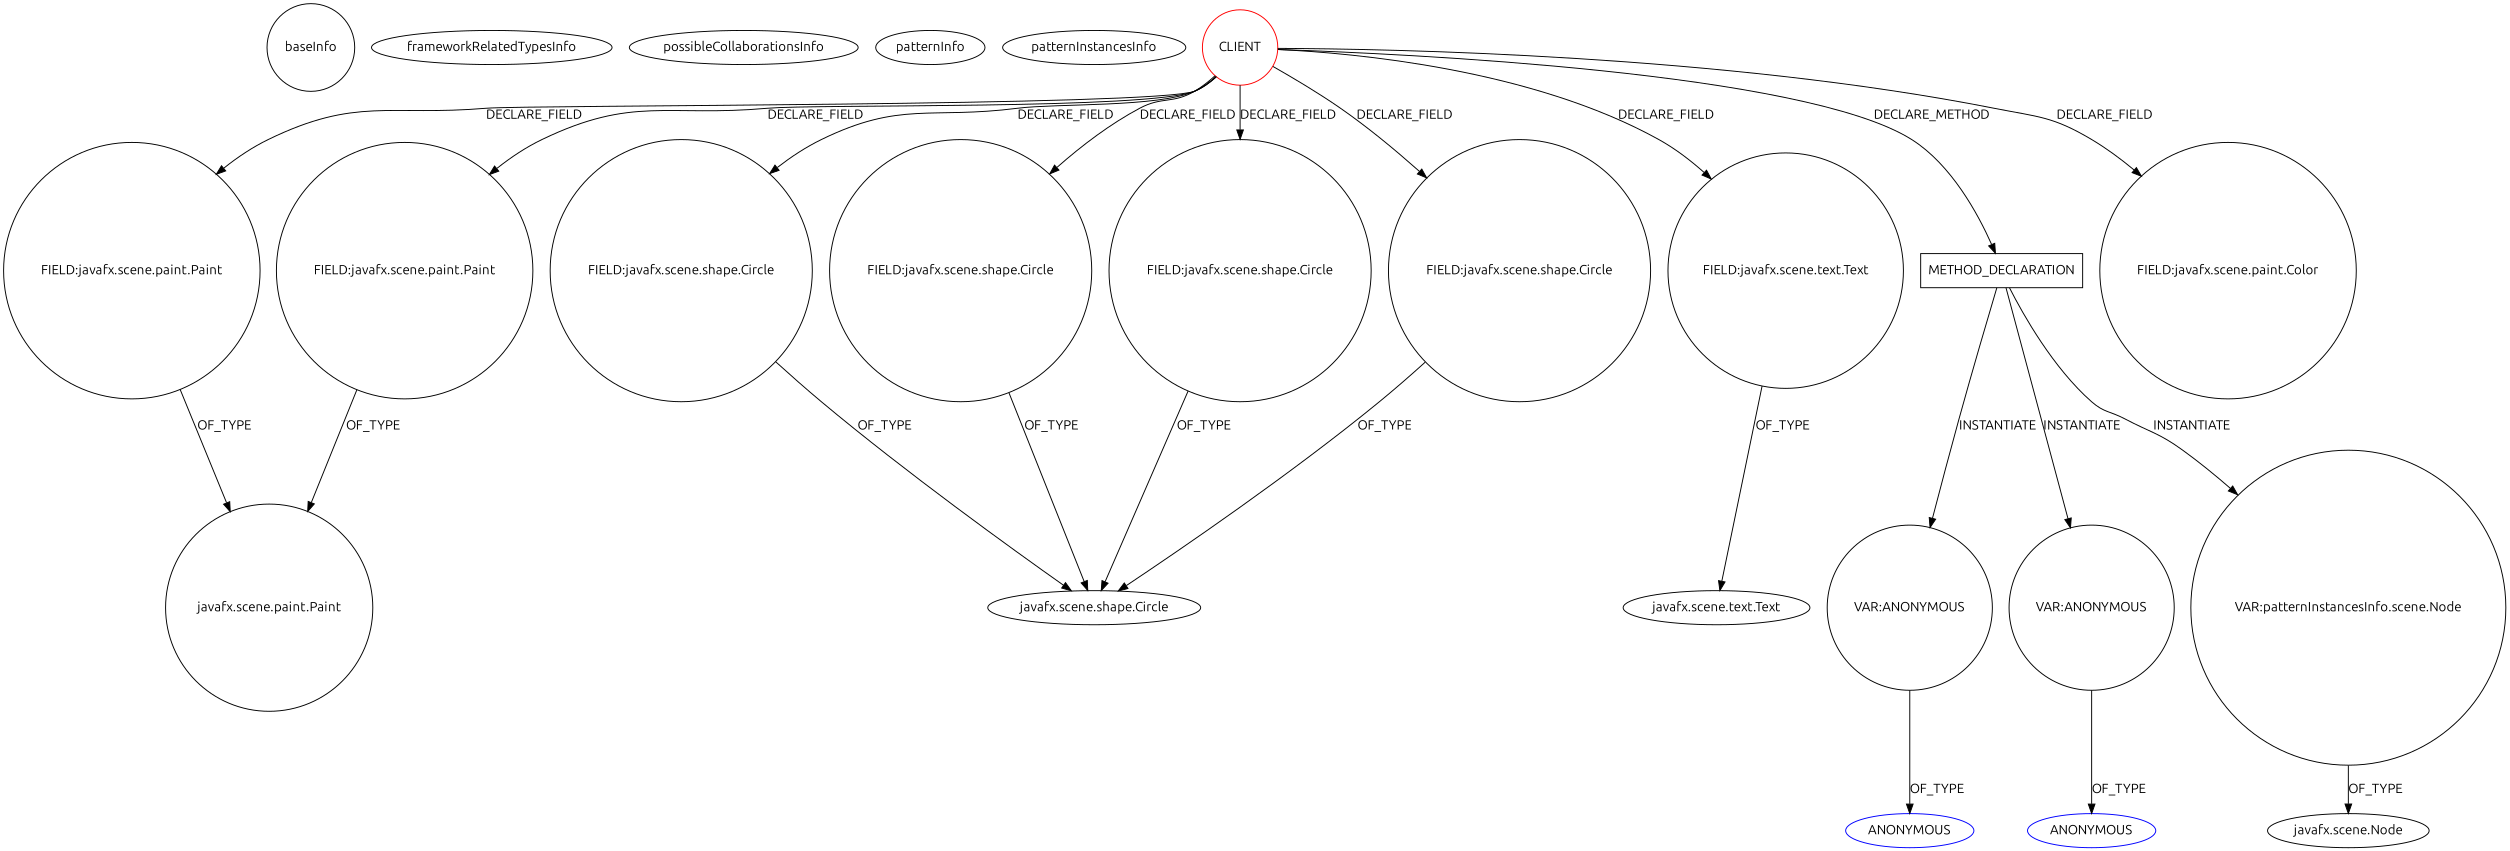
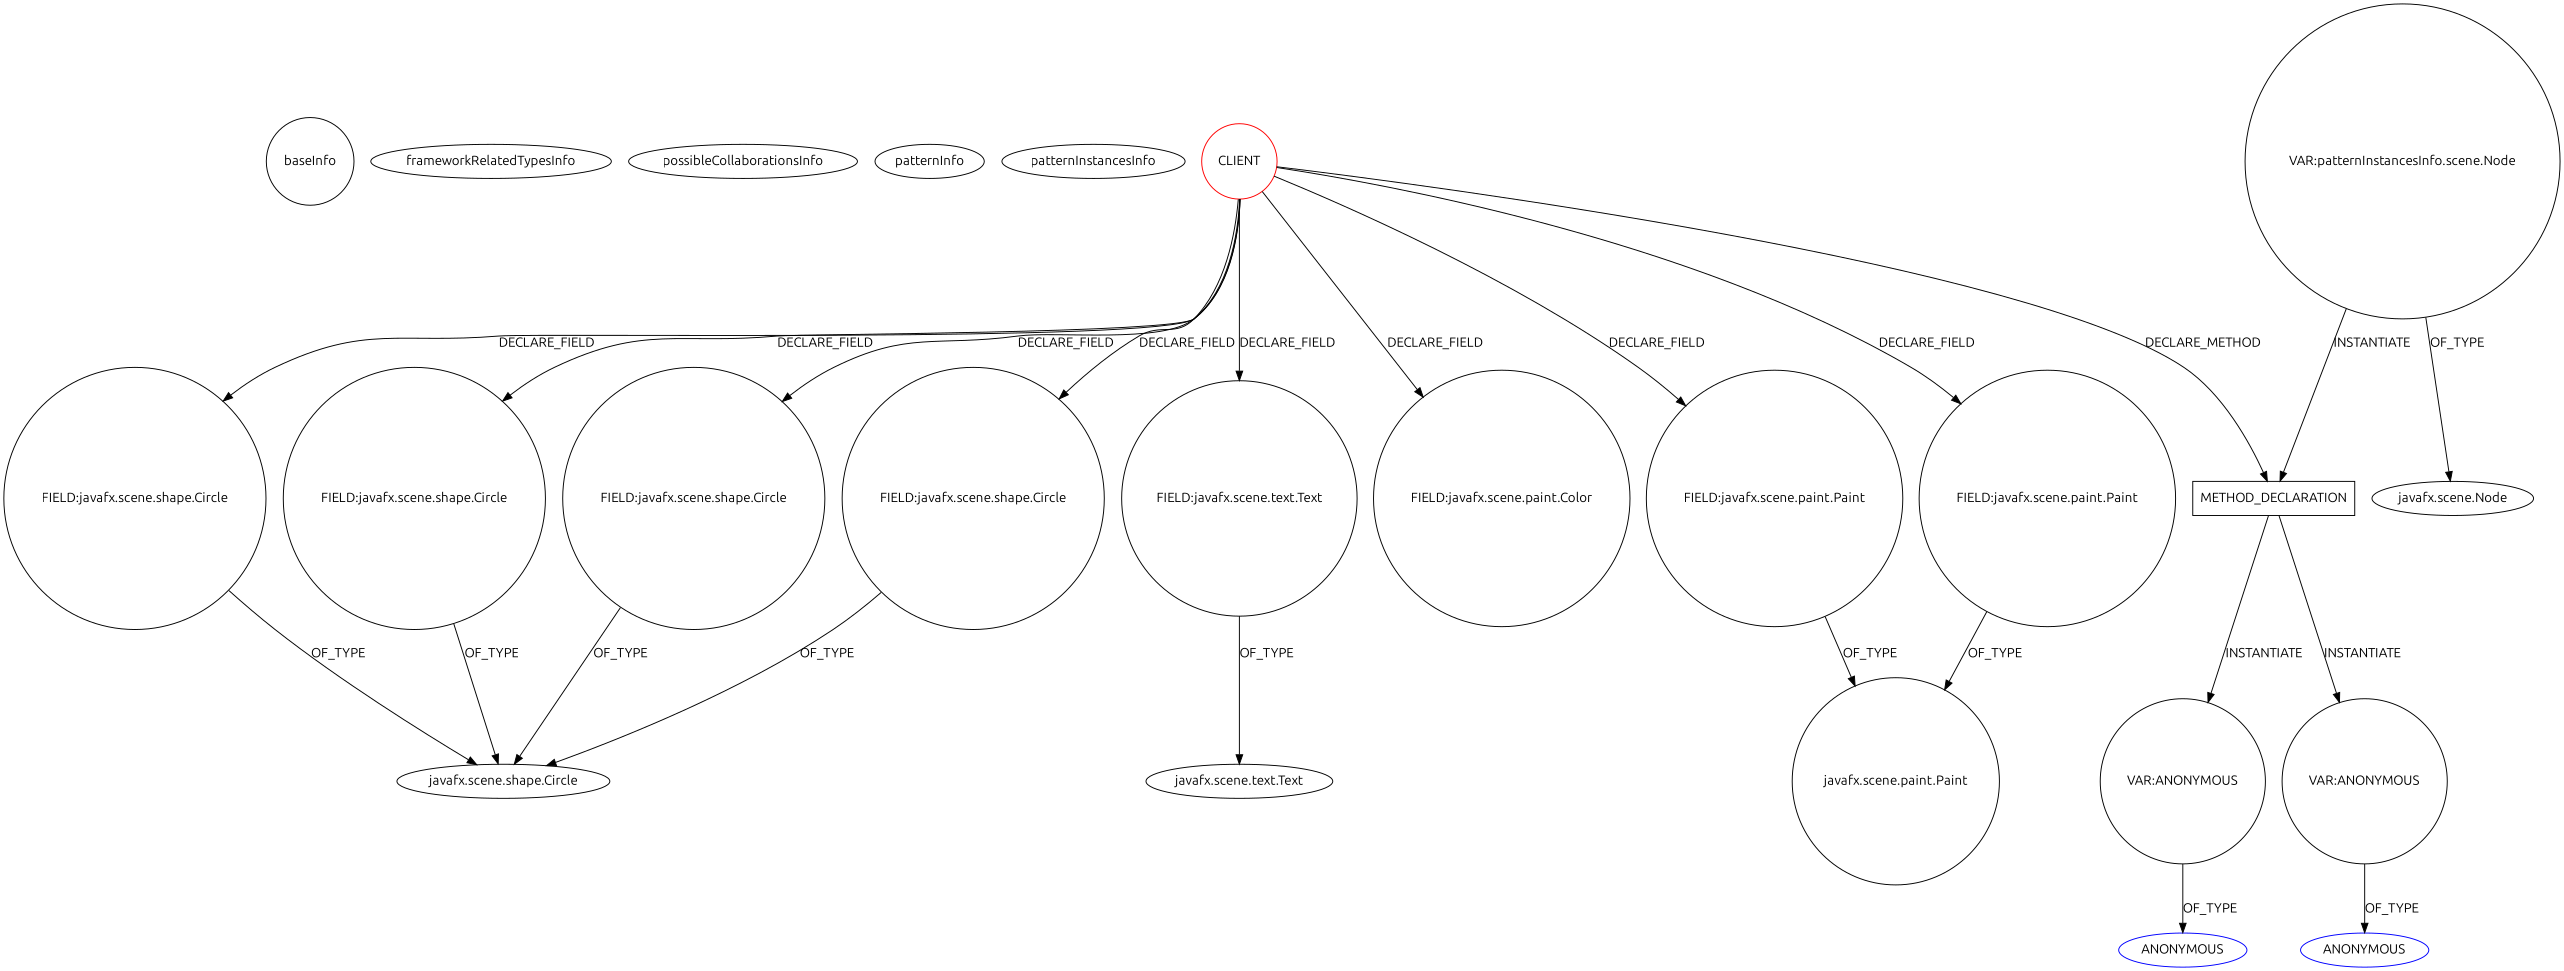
edge "METHOD_DECLARATION" -> "VAR:patternInstancesInfo.scene.Node": reversed
